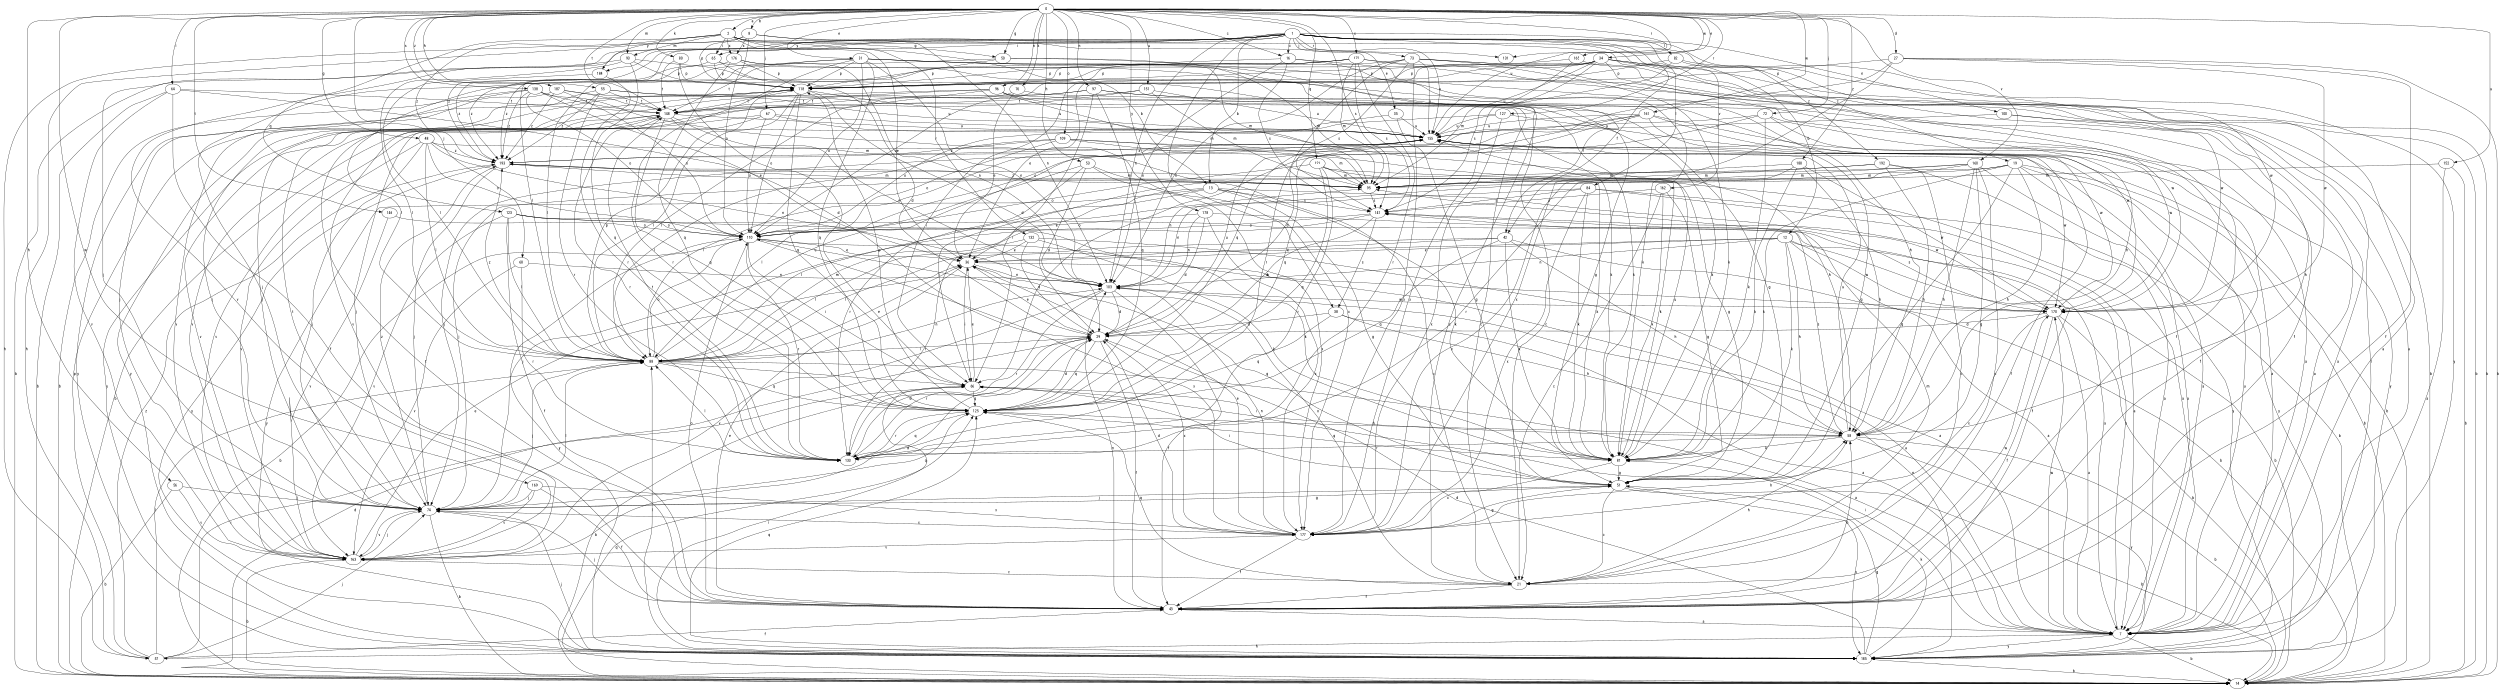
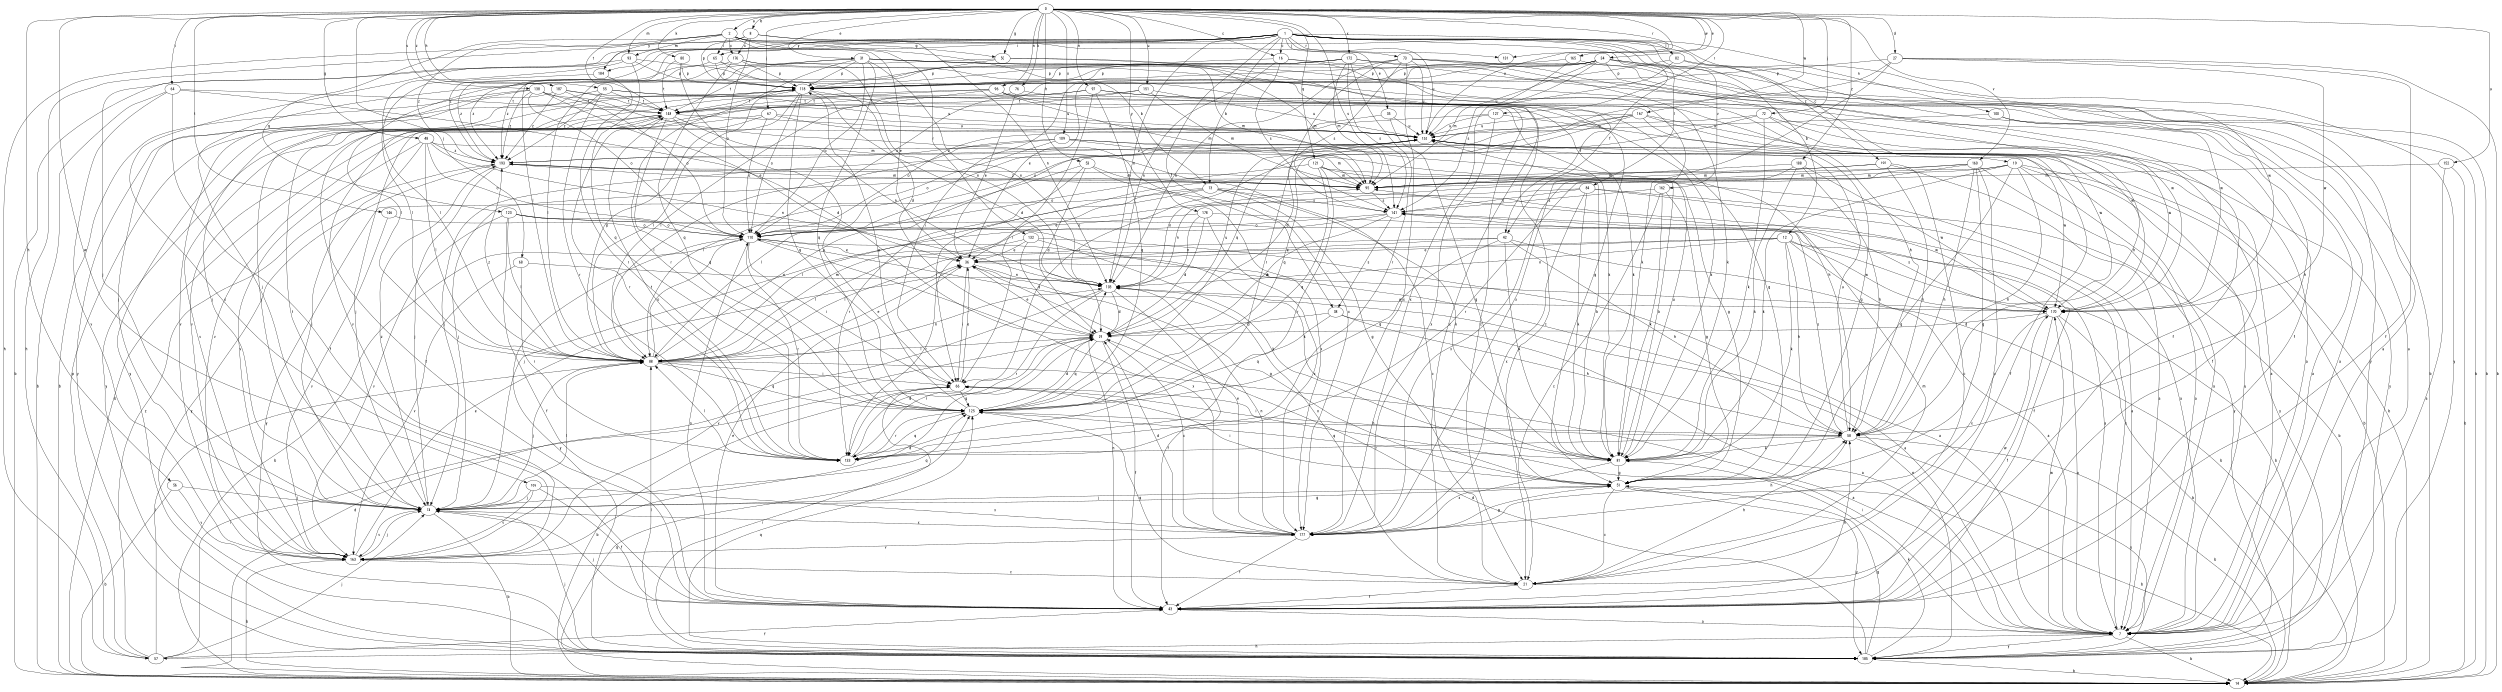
edge "73" -> "185": label "l" -> "y"
